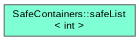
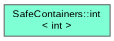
node "SafeContainers::safeList < int >": label "SafeContainers::safeList < int >" -> "SafeContainers::int < int >"
